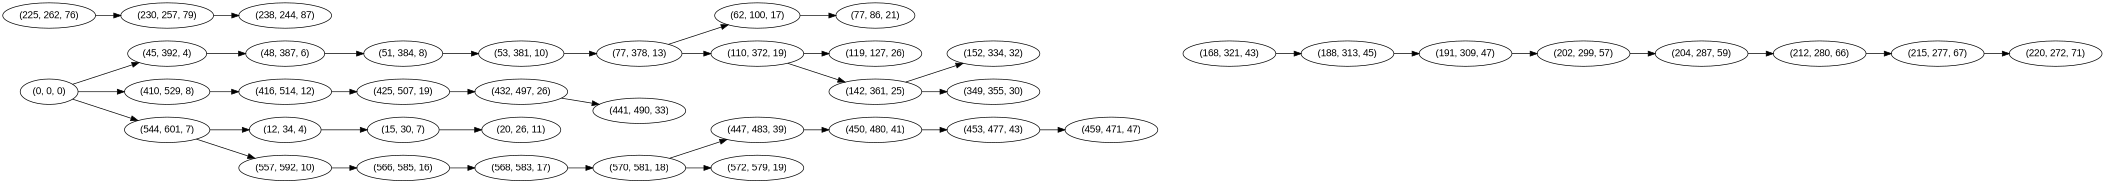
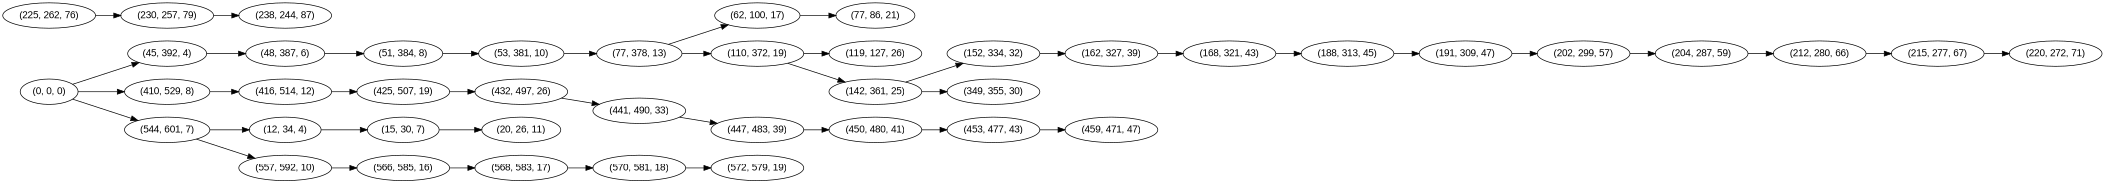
node "(162, 327, 39)": added
edge "(570, 581, 18)" -> "(447, 483, 39)": now "(441, 490, 33)" -> "(447, 483, 39)"
